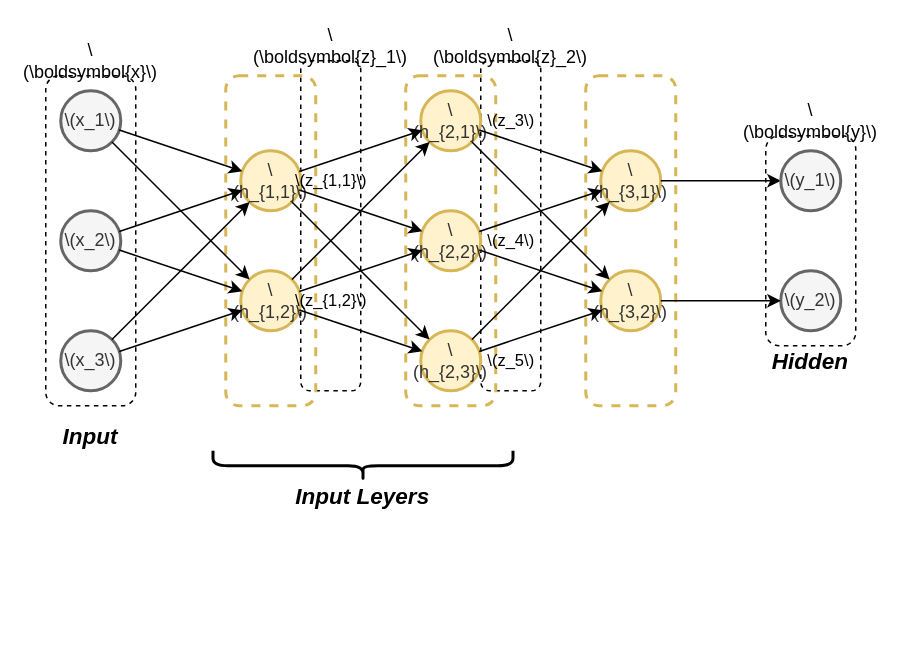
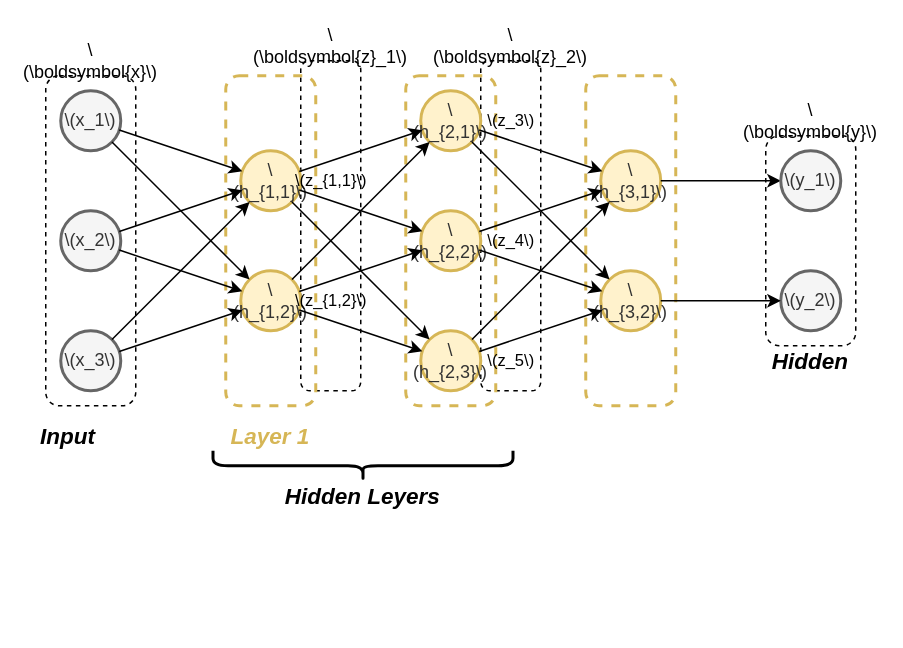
node "Input": moved (91, 436) -> (68, 436)
node "Layer 1": added
node "Input Leyers": label "Input Leyers" -> "Hidden Leyers"
